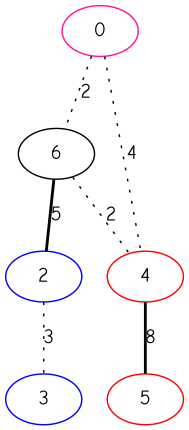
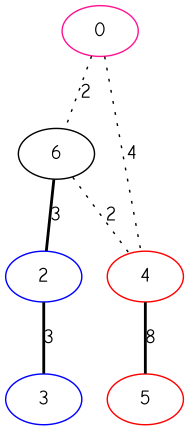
edge "6" -- "2": label "5" -> "3"
edge "2" -- "3": style dotted -> bold
